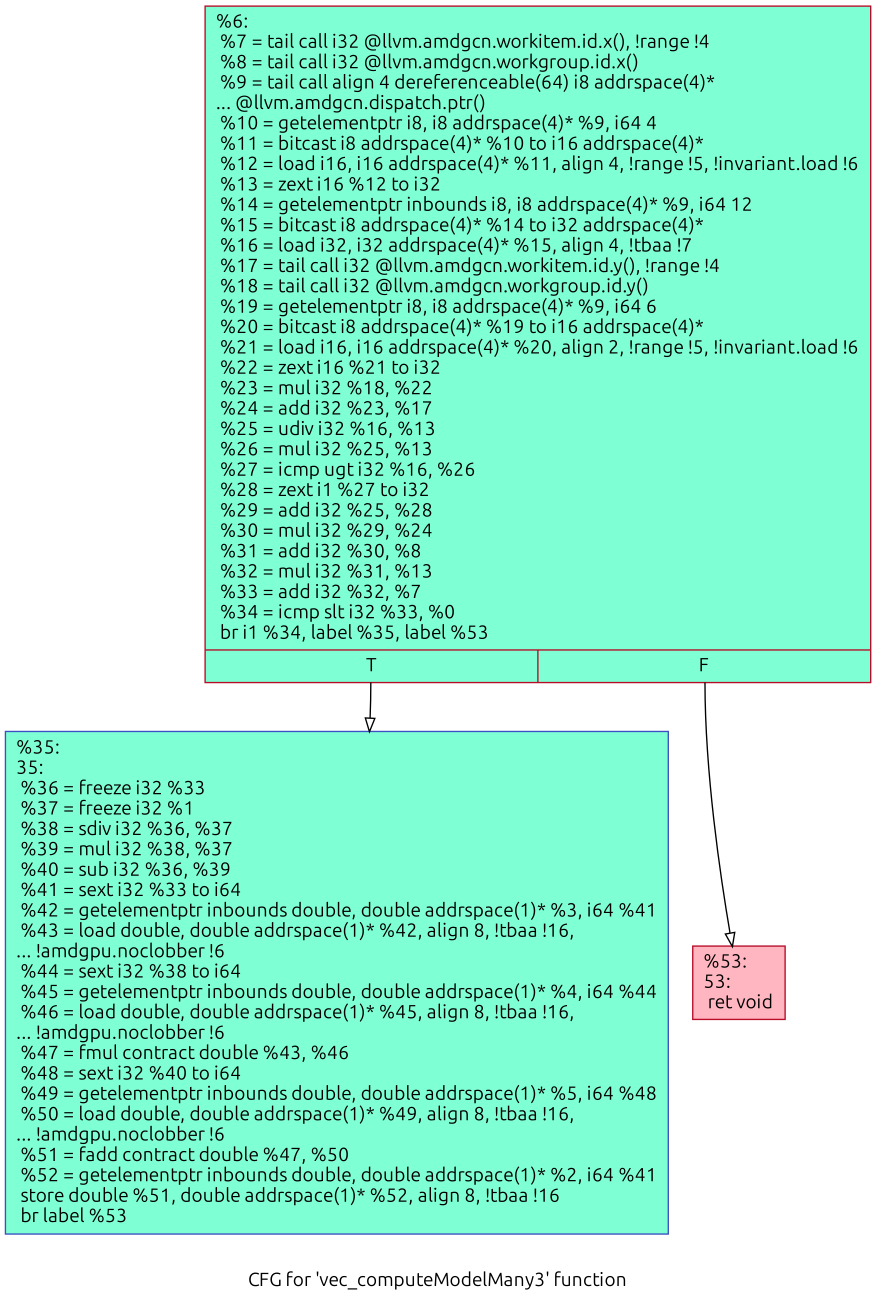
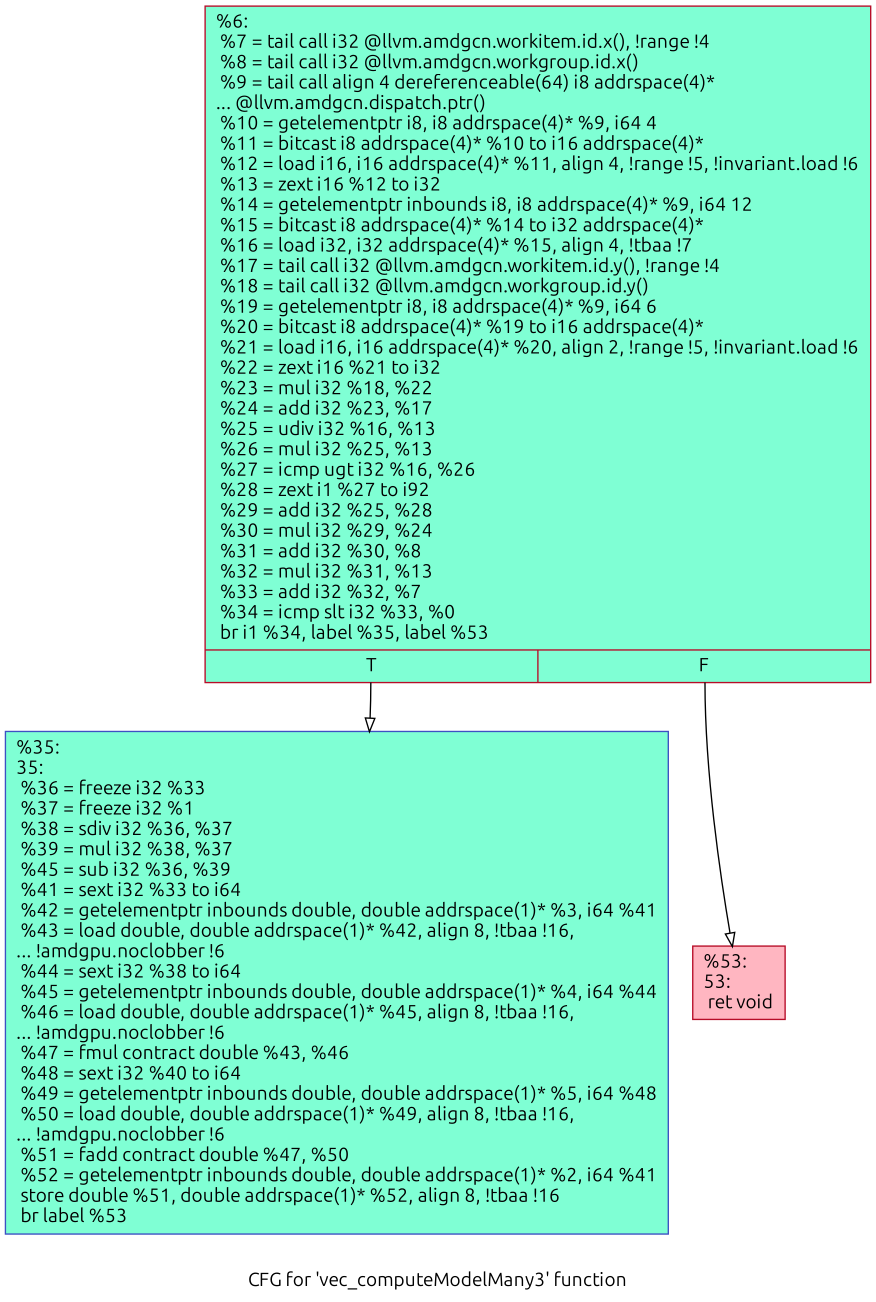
node "%6:": text "%28 = zext i1 %27 to i32" -> "%28 = zext i1 %27 to i92"
node "%35:": text "%40 = sub i32 %36, %39" -> "%45 = sub i32 %36, %39"
